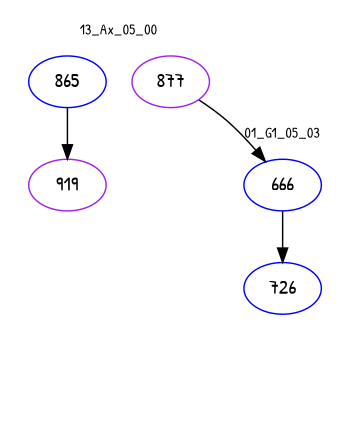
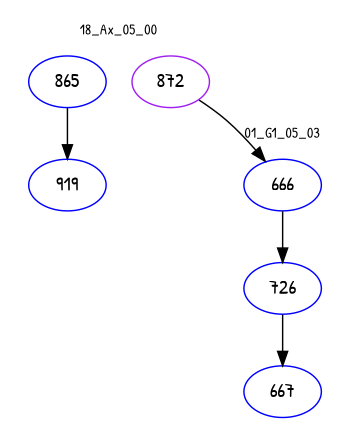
cluster "13_Ax_05_00": label "13_Ax_05_00" -> "18_Ax_05_00"
node "877": label "877" -> "872"
node "919": color purple -> blue
node "667": added
